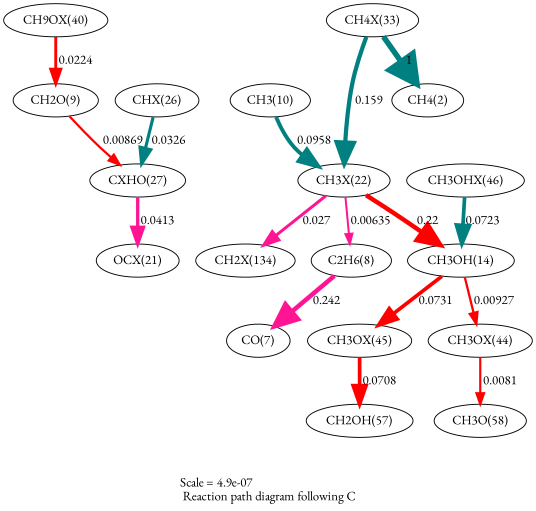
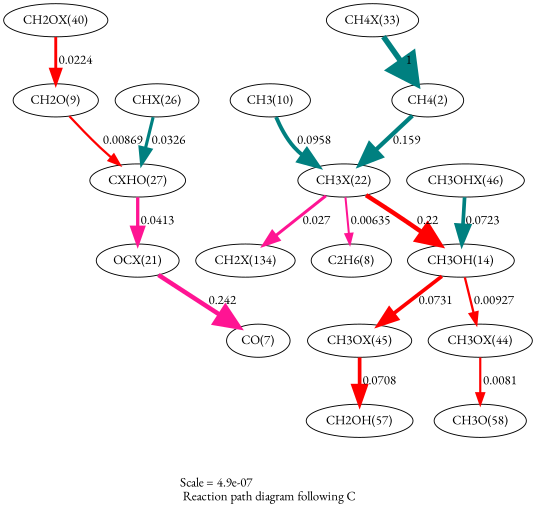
node "CH9OX(40)": label "CH9OX(40)" -> "CH2OX(40)"
edge "CH4X(33)" -> "CH3X(22)": now "CH4(2)" -> "CH3X(22)"
edge "C2H6(8)" -> "CO(7)": now "OCX(21)" -> "CO(7)"
